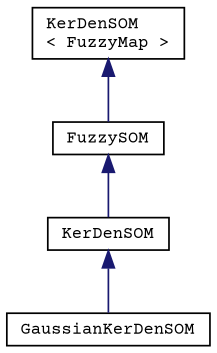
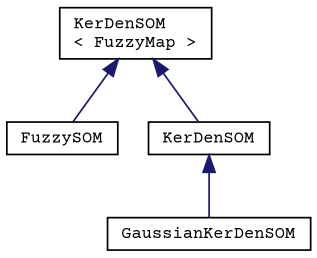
edge "KerDenSOM" -> "FuzzySOM": now "KerDenSOM" -> "KerDenSOM < FuzzyMap >"
